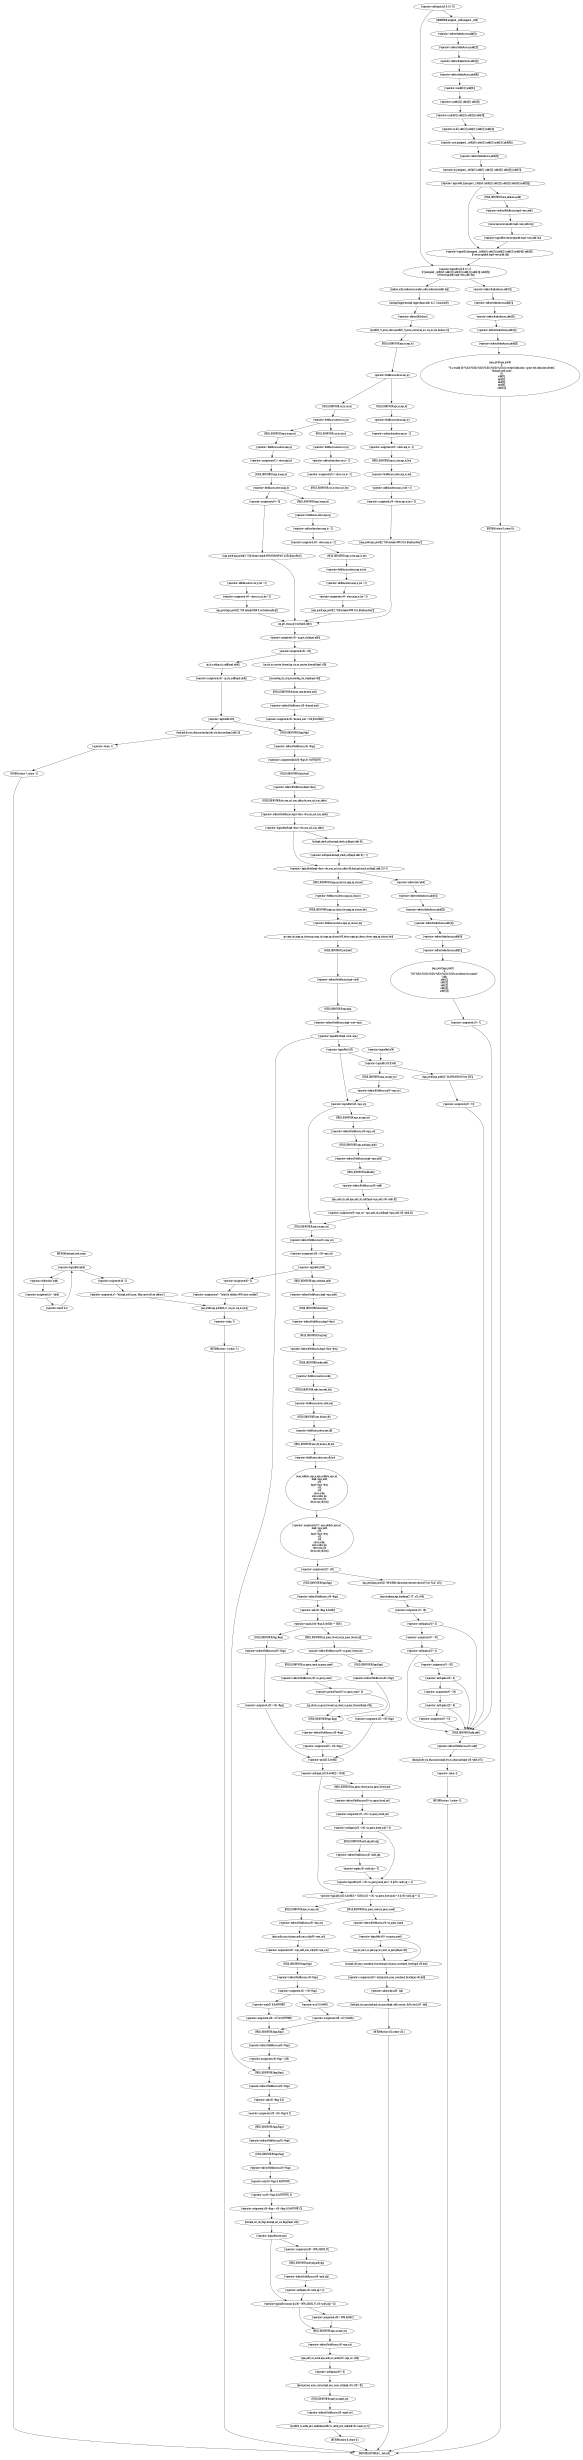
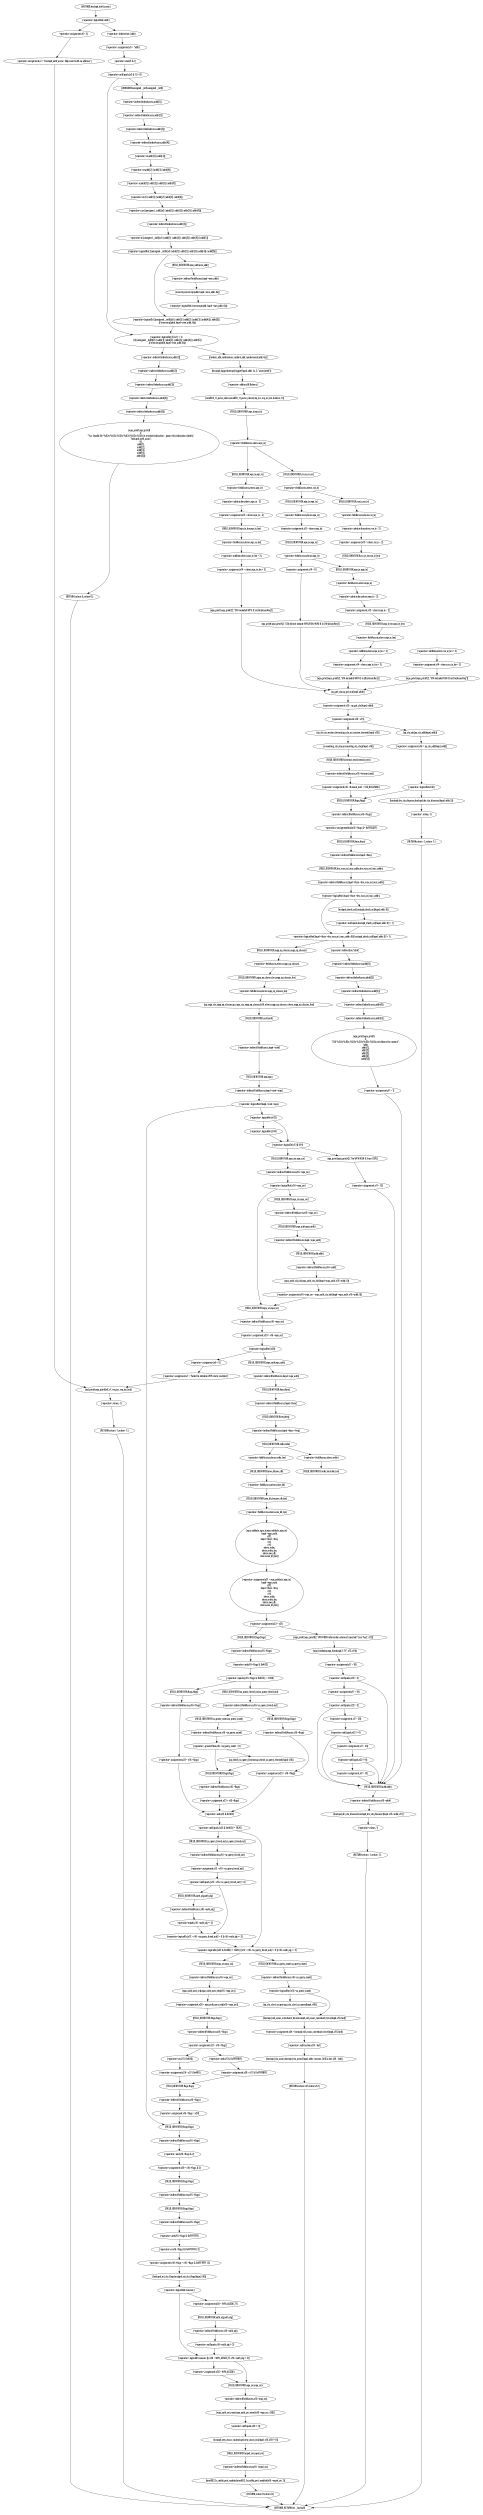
edge "(<operator>.logicalNot,!v13)" -> "(<operator>.logicalNot,!v16->wpa_sm)": now "(<operator>.logicalNot,!v13)" -> "(<operator>.logicalNot,!v14)"
edge "(<operator>.and,v5 & 1)" -> "(<operator>.logicalNot,!addr)": now "(<operator>.and,v5 & 1)" -> "(<operator>.notEquals,(v5 & 1) != 0)"
edge "(FIELD_IDENTIFIER,mdie_len,mdie_len)" -> "(<operator>.fieldAccess,elems.mdie_len)": now "(FIELD_IDENTIFIER,mdie,mdie)" -> "(<operator>.fieldAccess,elems.mdie_len)"
